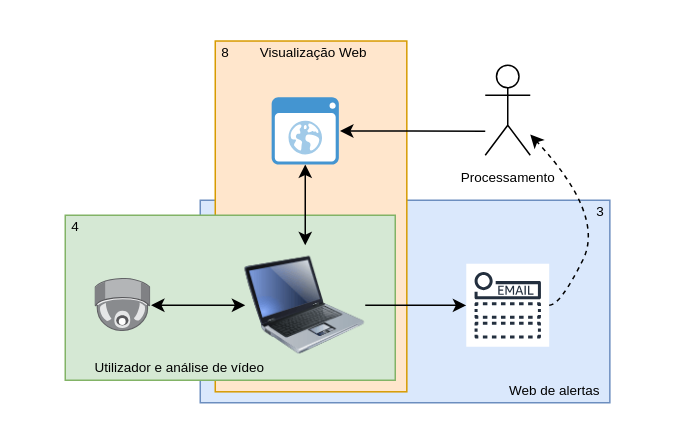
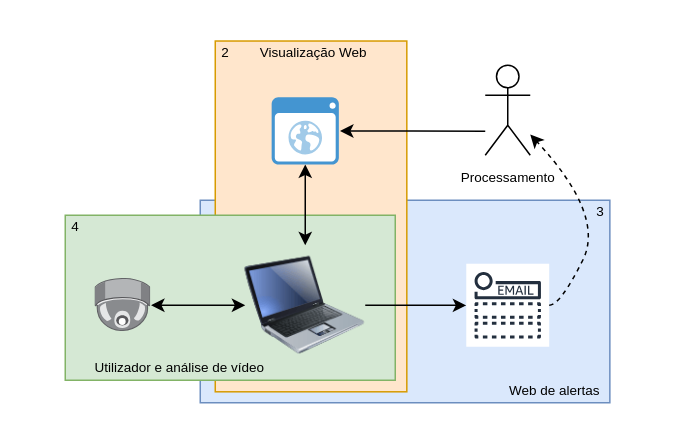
node "8": label "8" -> "2"
